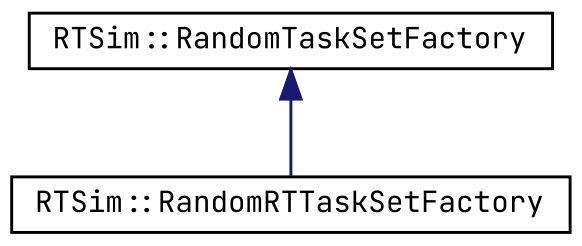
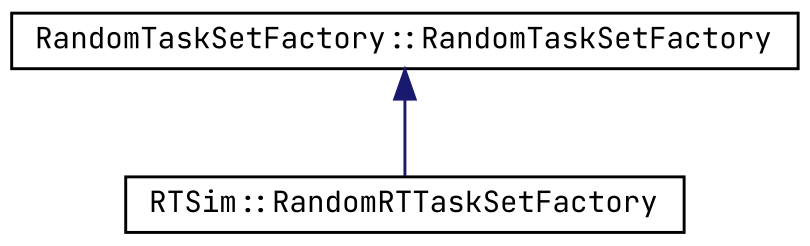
node "RTSim::RandomTaskSetFactory": label "RTSim::RandomTaskSetFactory" -> "RandomTaskSetFactory::RandomTaskSetFactory"
